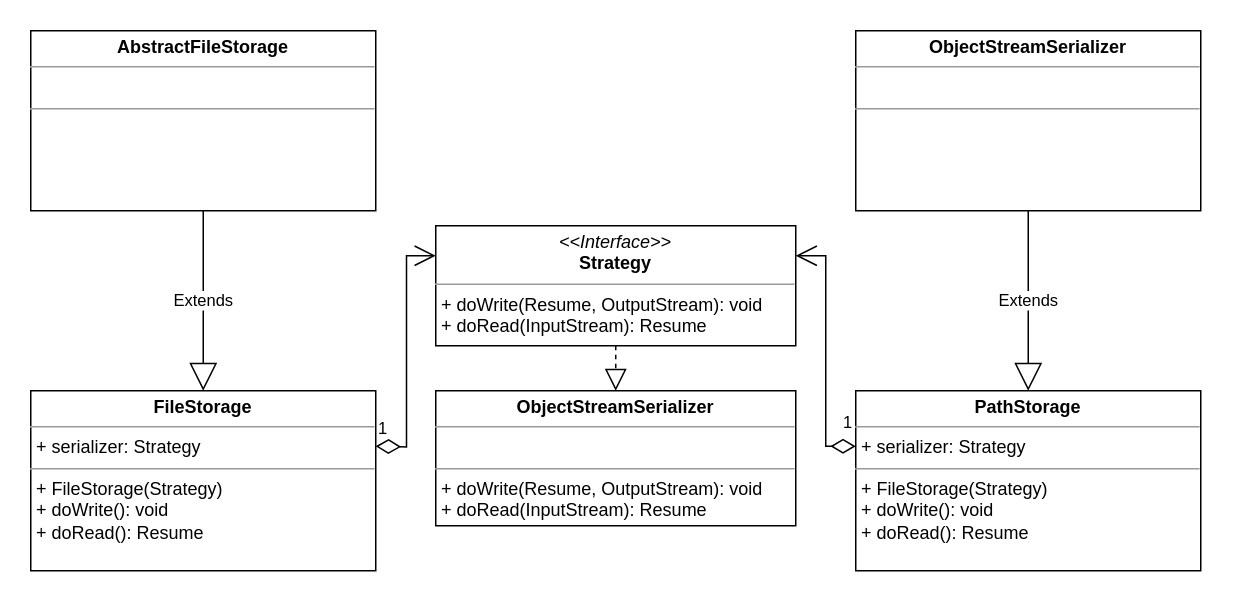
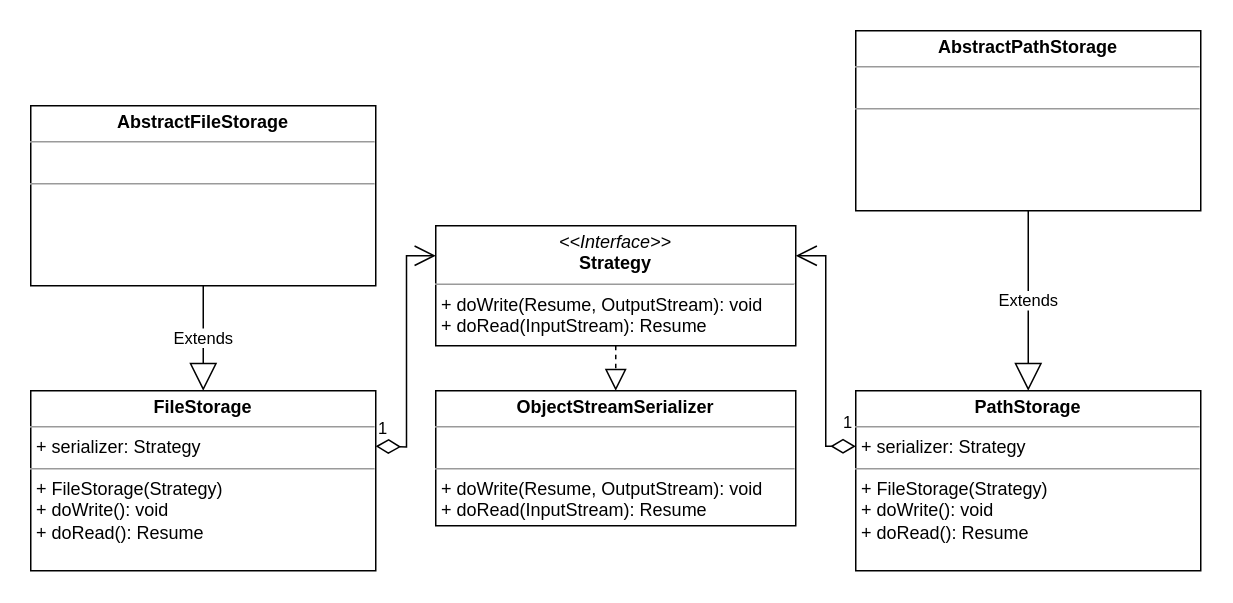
node "ObjectStreamSerializer": label "ObjectStreamSerializer" -> "AbstractPathStorage"
node "AbstractFileStorage": moved (203, 121) -> (203, 196)
